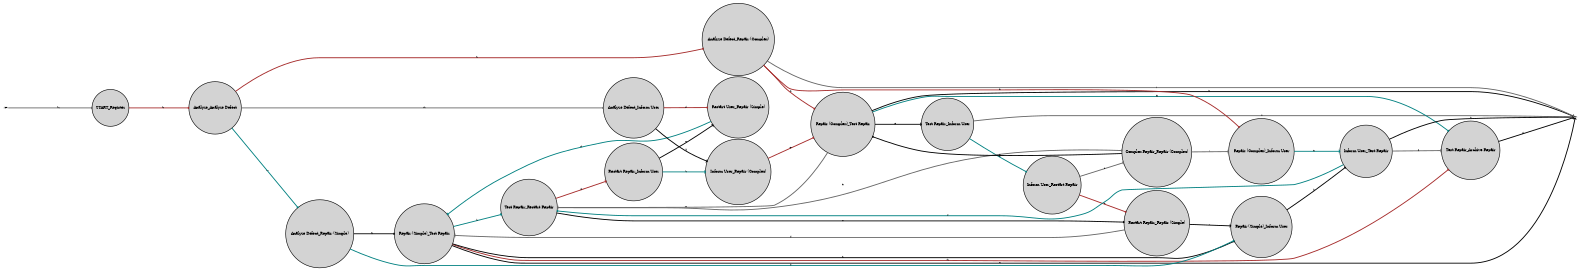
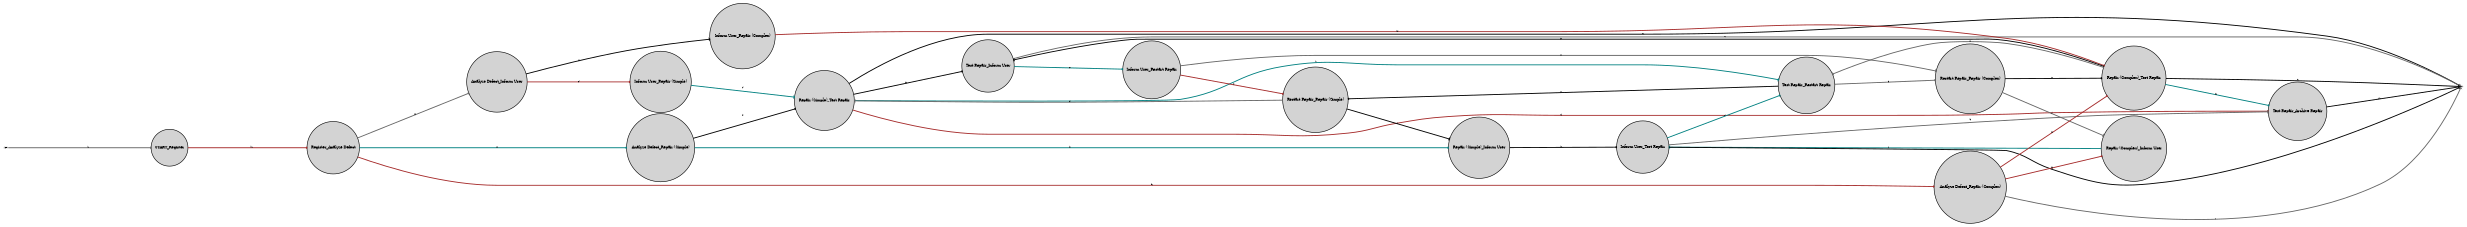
node "Restart User_Repair (Simple)": label "Restart User_Repair (Simple)" -> "Inform User_Repair (Simple)"
node "Analyze_Analyze Defect": label "Analyze_Analyze Defect" -> "Register_Analyze Defect"
node "Complex Repair_Repair (Complex)": label "Complex Repair_Repair (Complex)" -> "Restart Repair_Repair (Complex)"
node "Restart Repair_Inform User": removed
edge "Repair (Simple)_Test Repair" -> "Repair (Simple)_Inform User": now "Repair (Simple)_Test Repair" -> "Test Repair_Inform User"
edge "Repair (Simple)_Test Repair" -> "END": arrowhead normal -> vee
